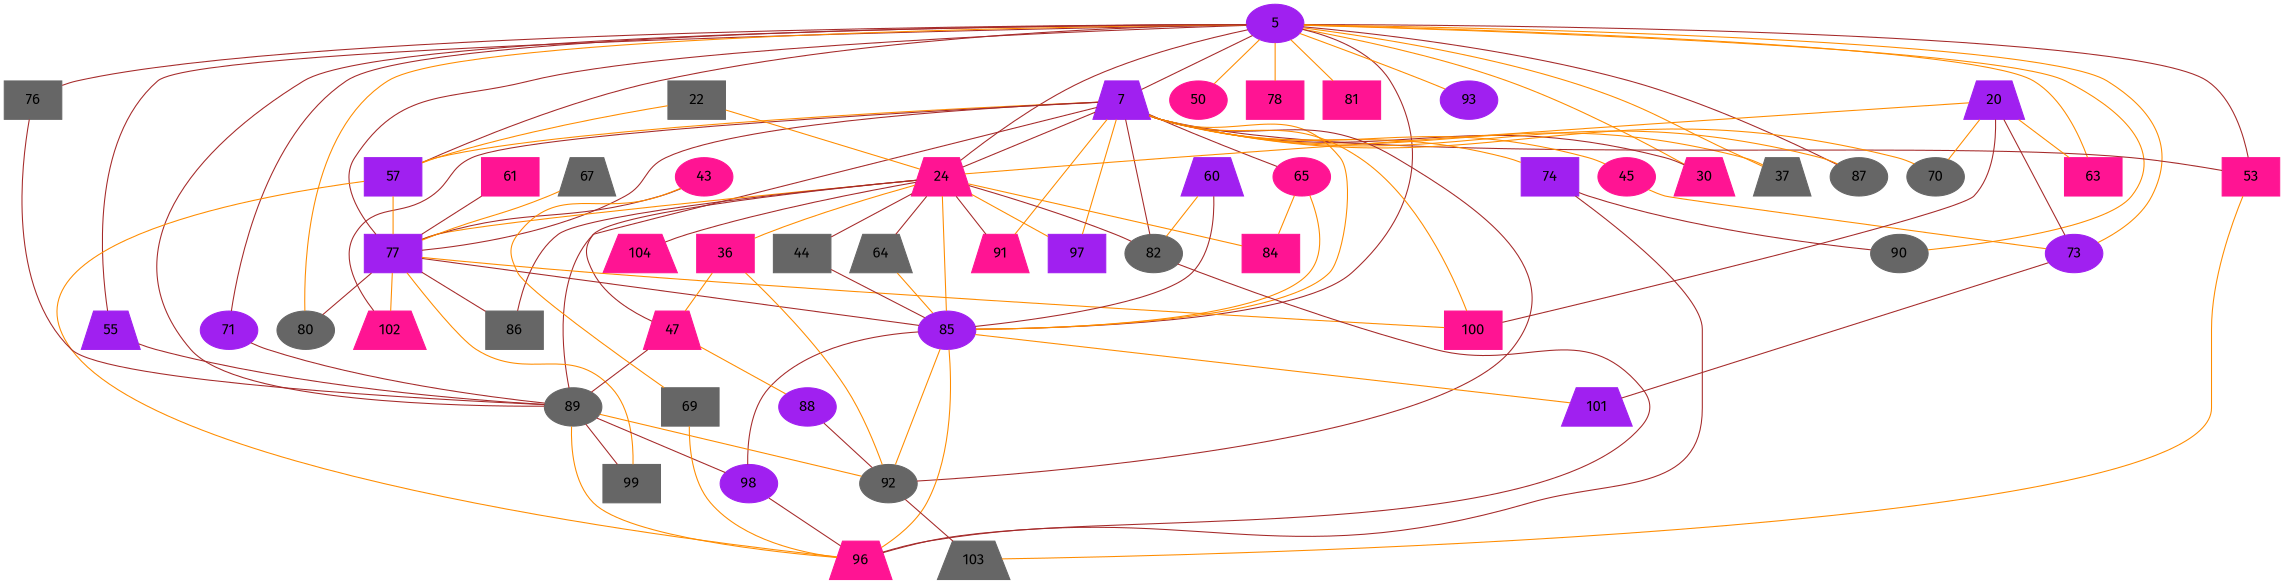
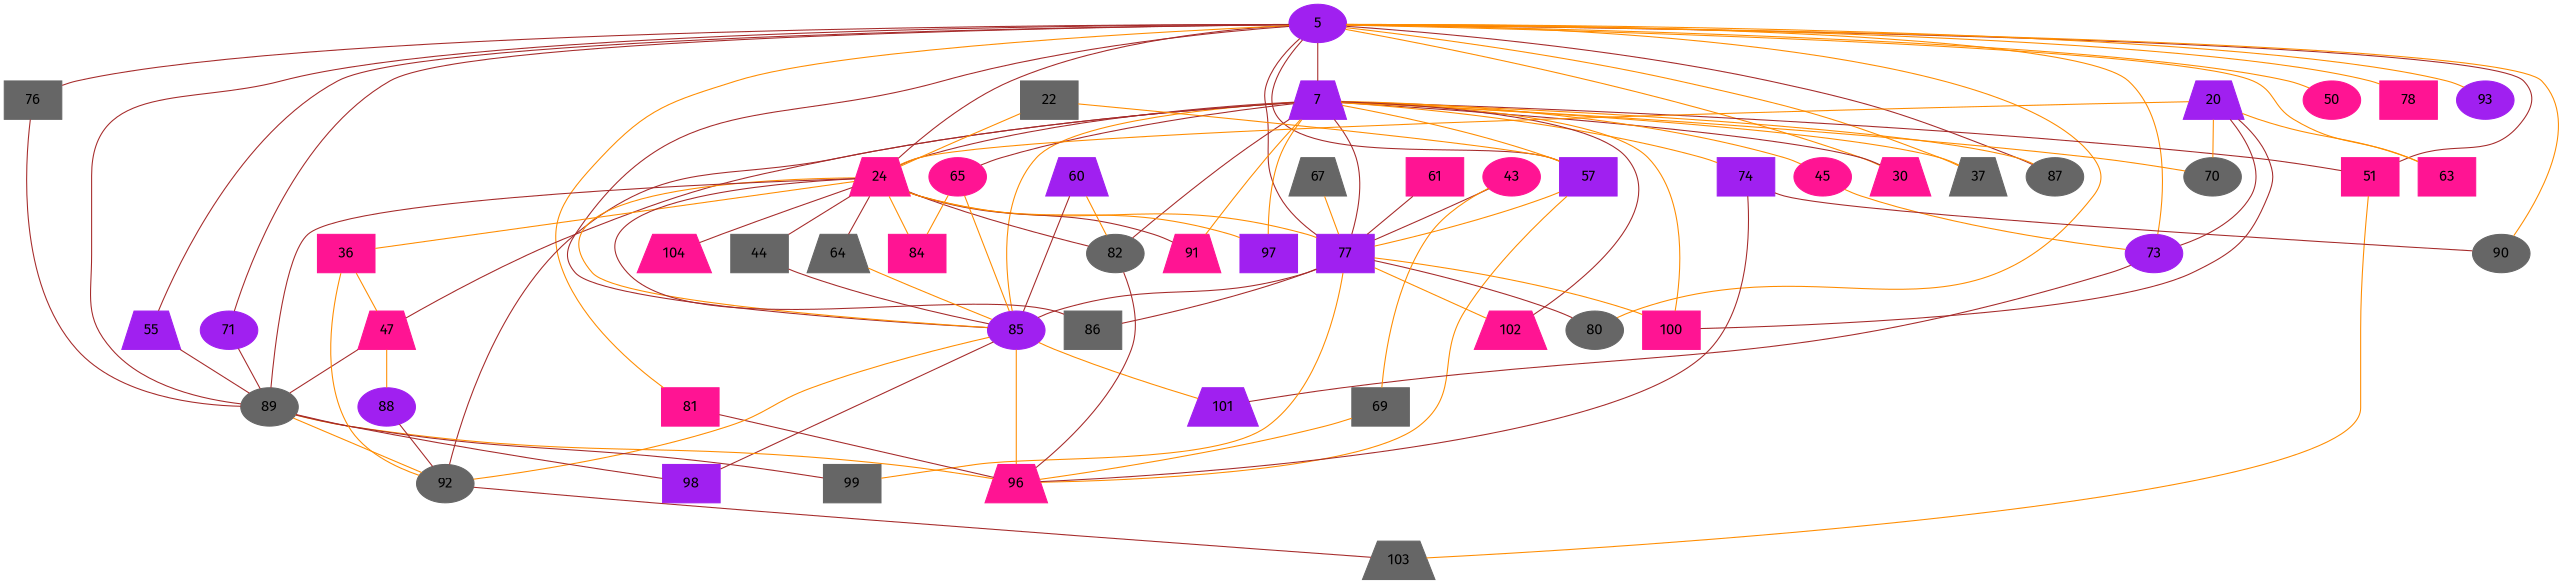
node "53": label "53" -> "51"
node "98": shape ellipse -> box
edge "98" -- "96": now "81" -- "96"
